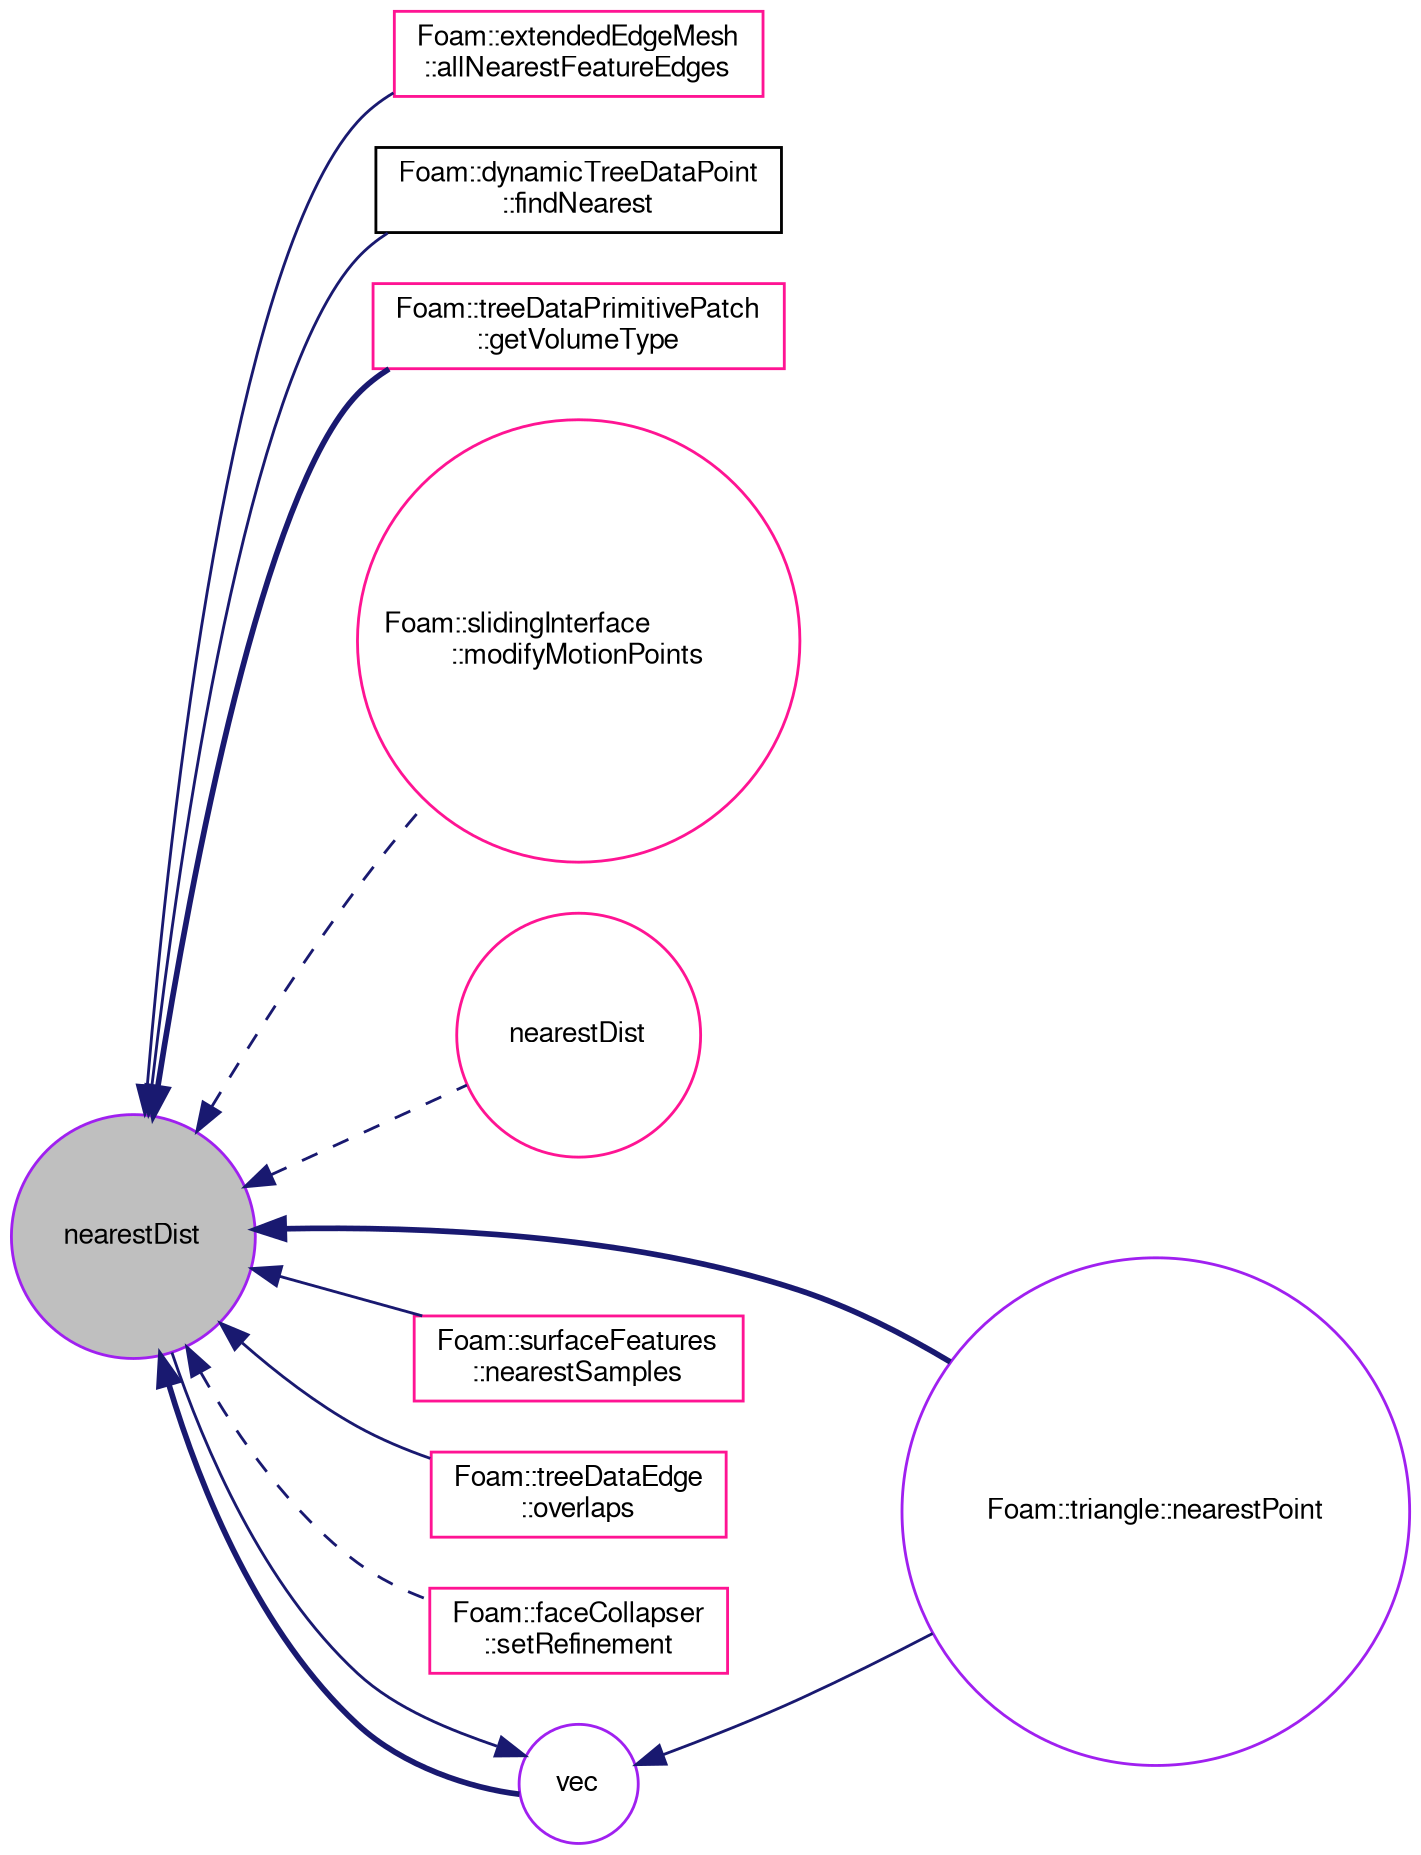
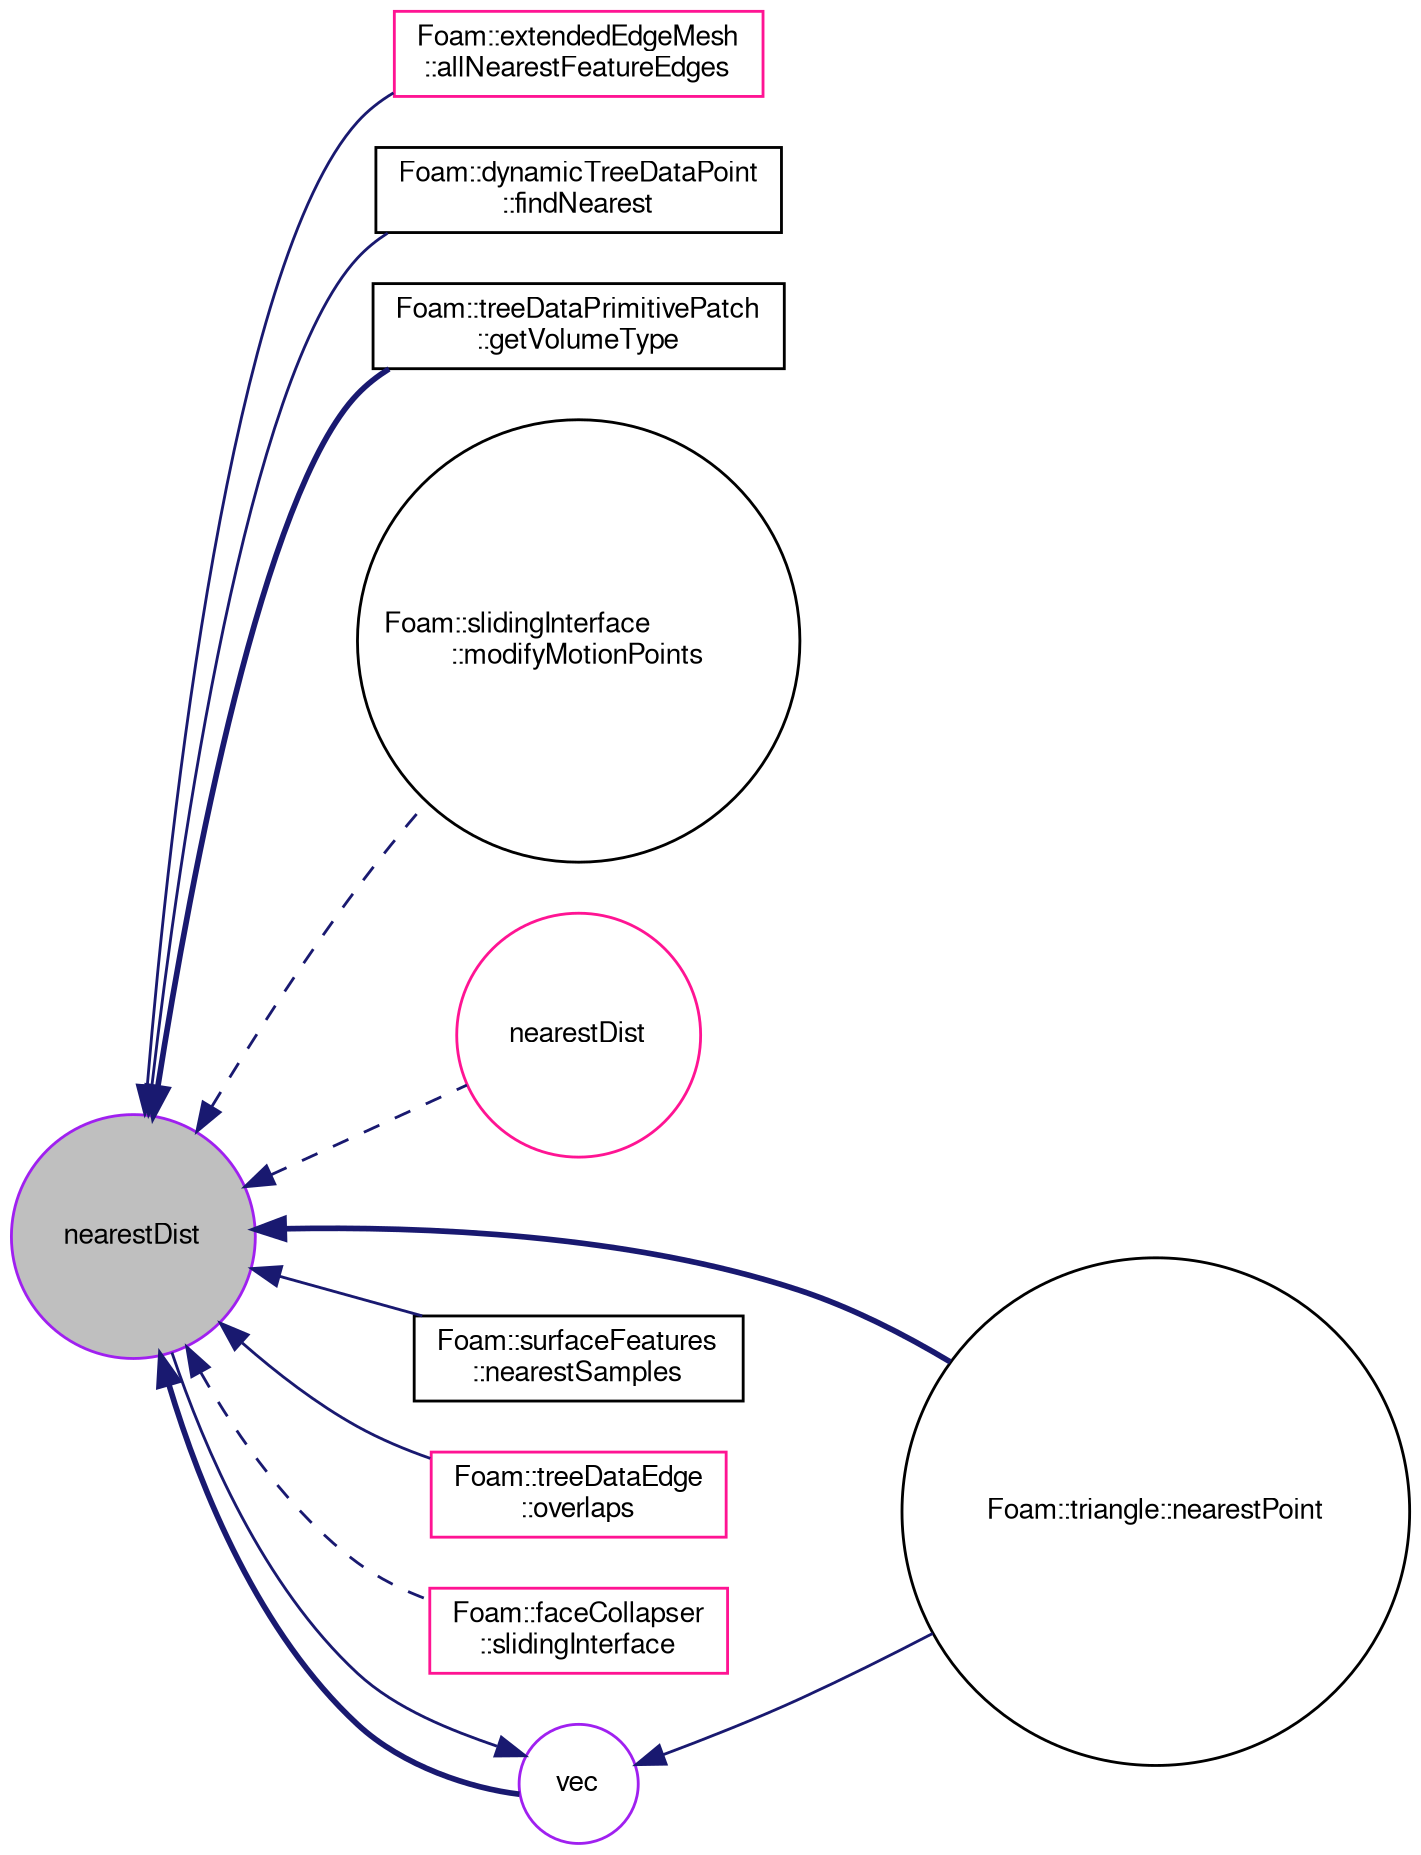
node "Foam::treeDataPrimitivePatch ::getVolumeType": color deeppink -> black
node "Foam::slidingInterface ::modifyMotionPoints": color deeppink -> black
node "Foam::surfaceFeatures ::nearestSamples": color deeppink -> black
node "Foam::triangle::nearestPoint": color purple -> black
node "Foam::faceCollapser ::setRefinement": label "Foam::faceCollapser ::setRefinement" -> "Foam::faceCollapser ::slidingInterface"
